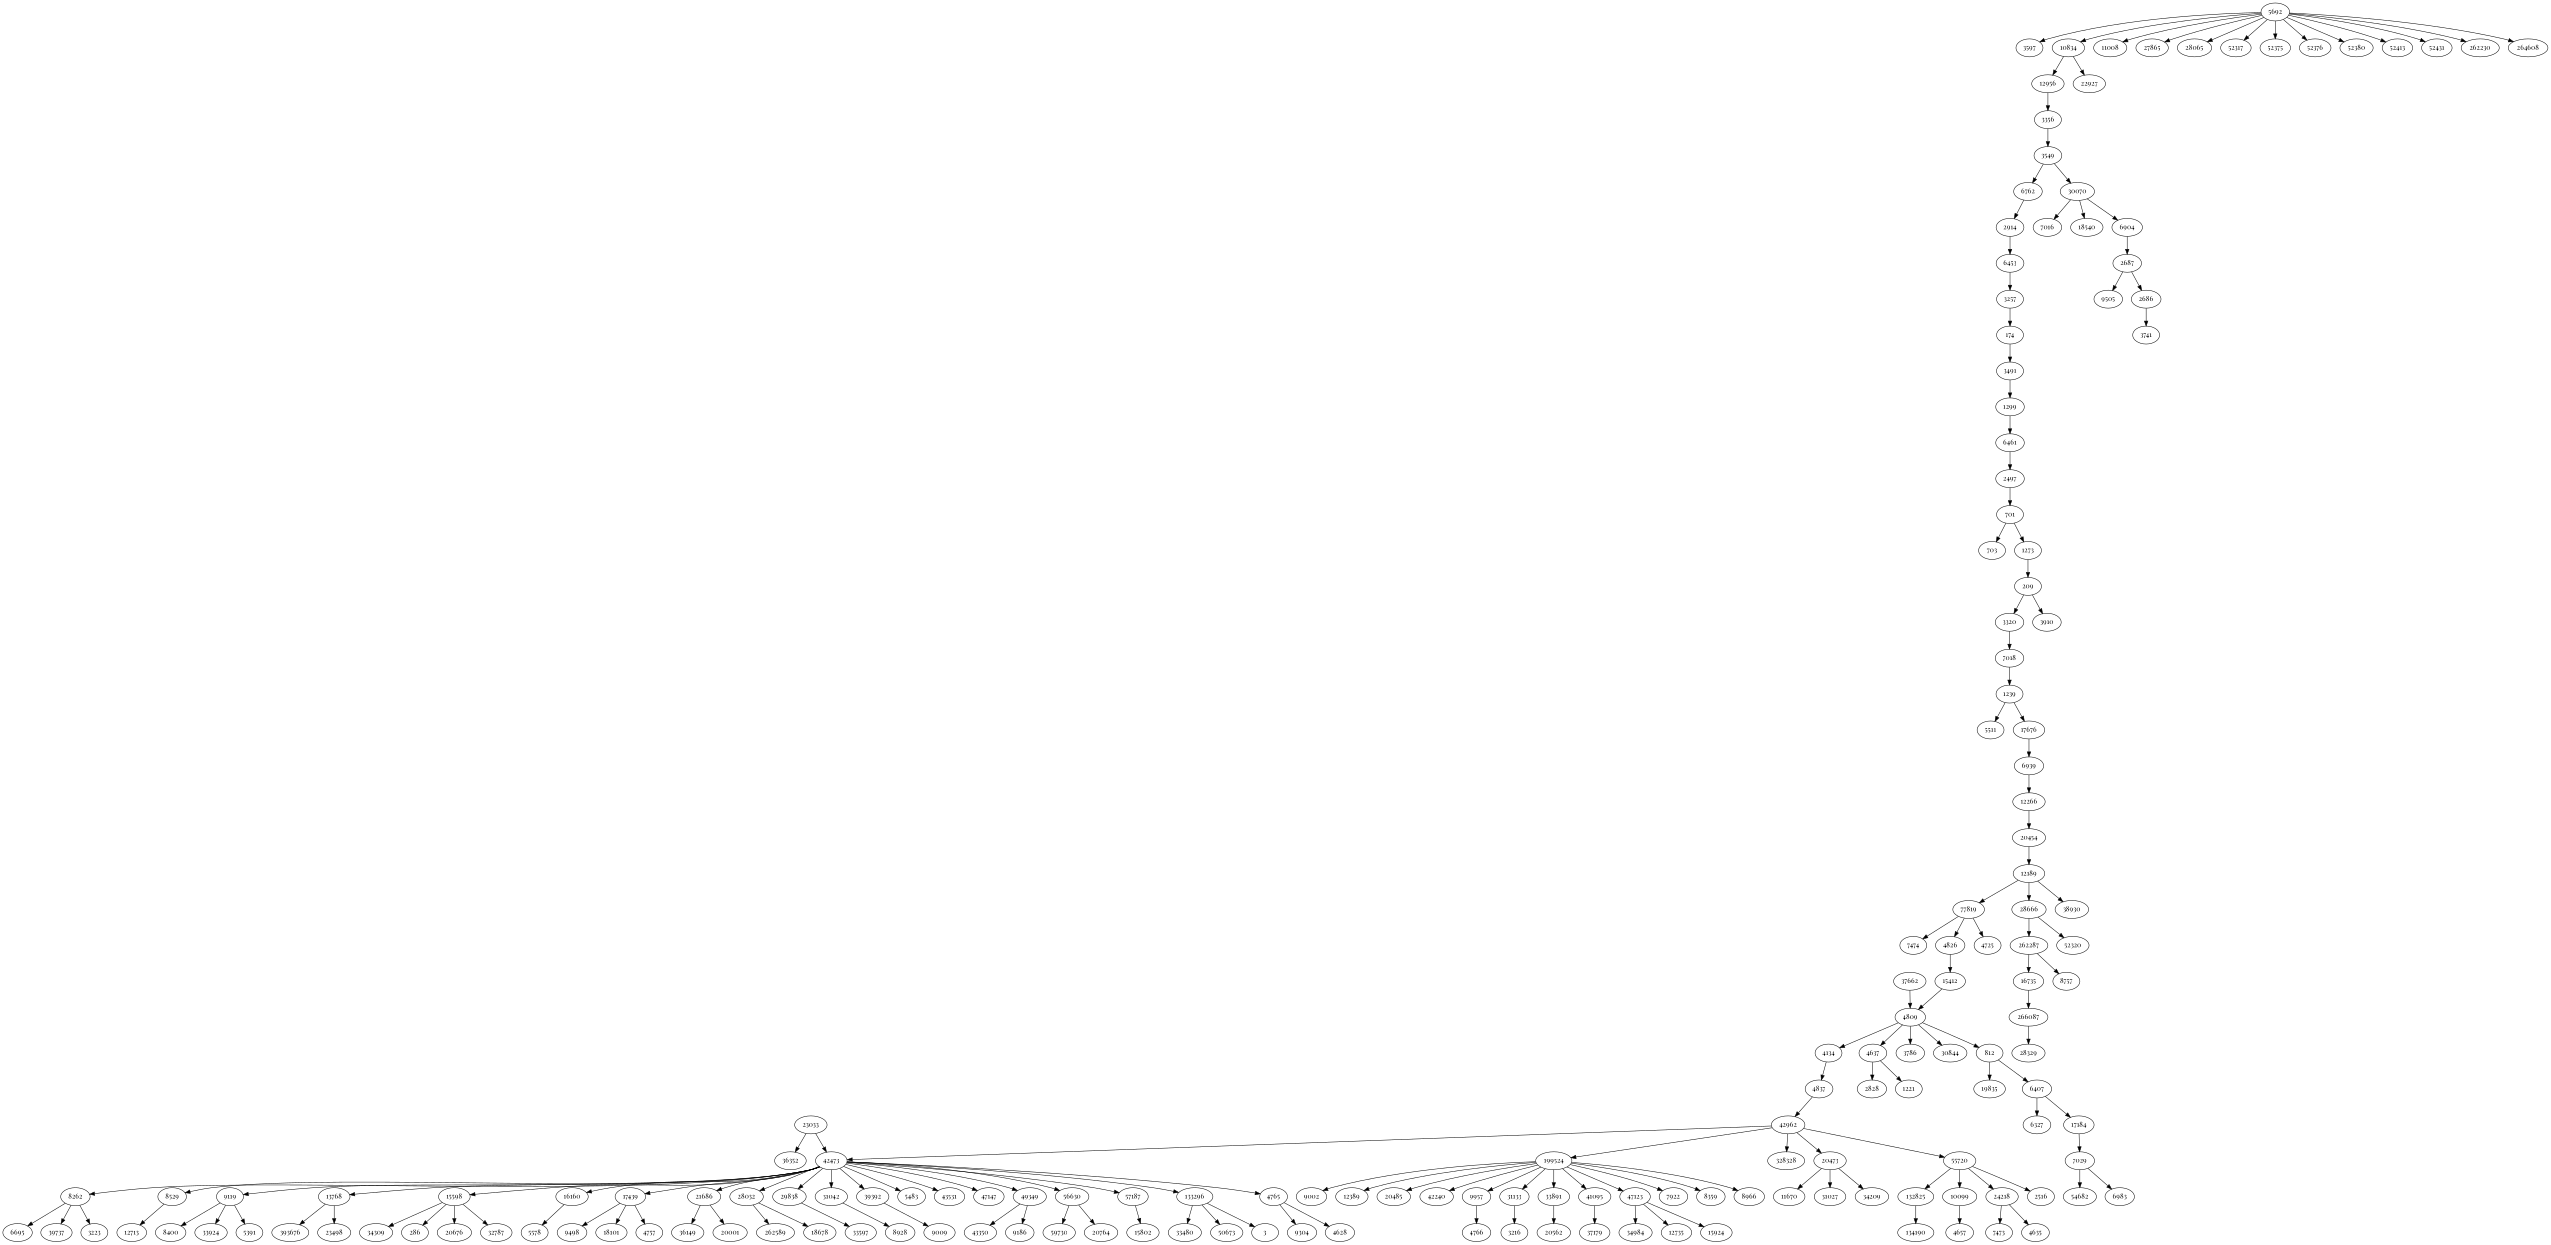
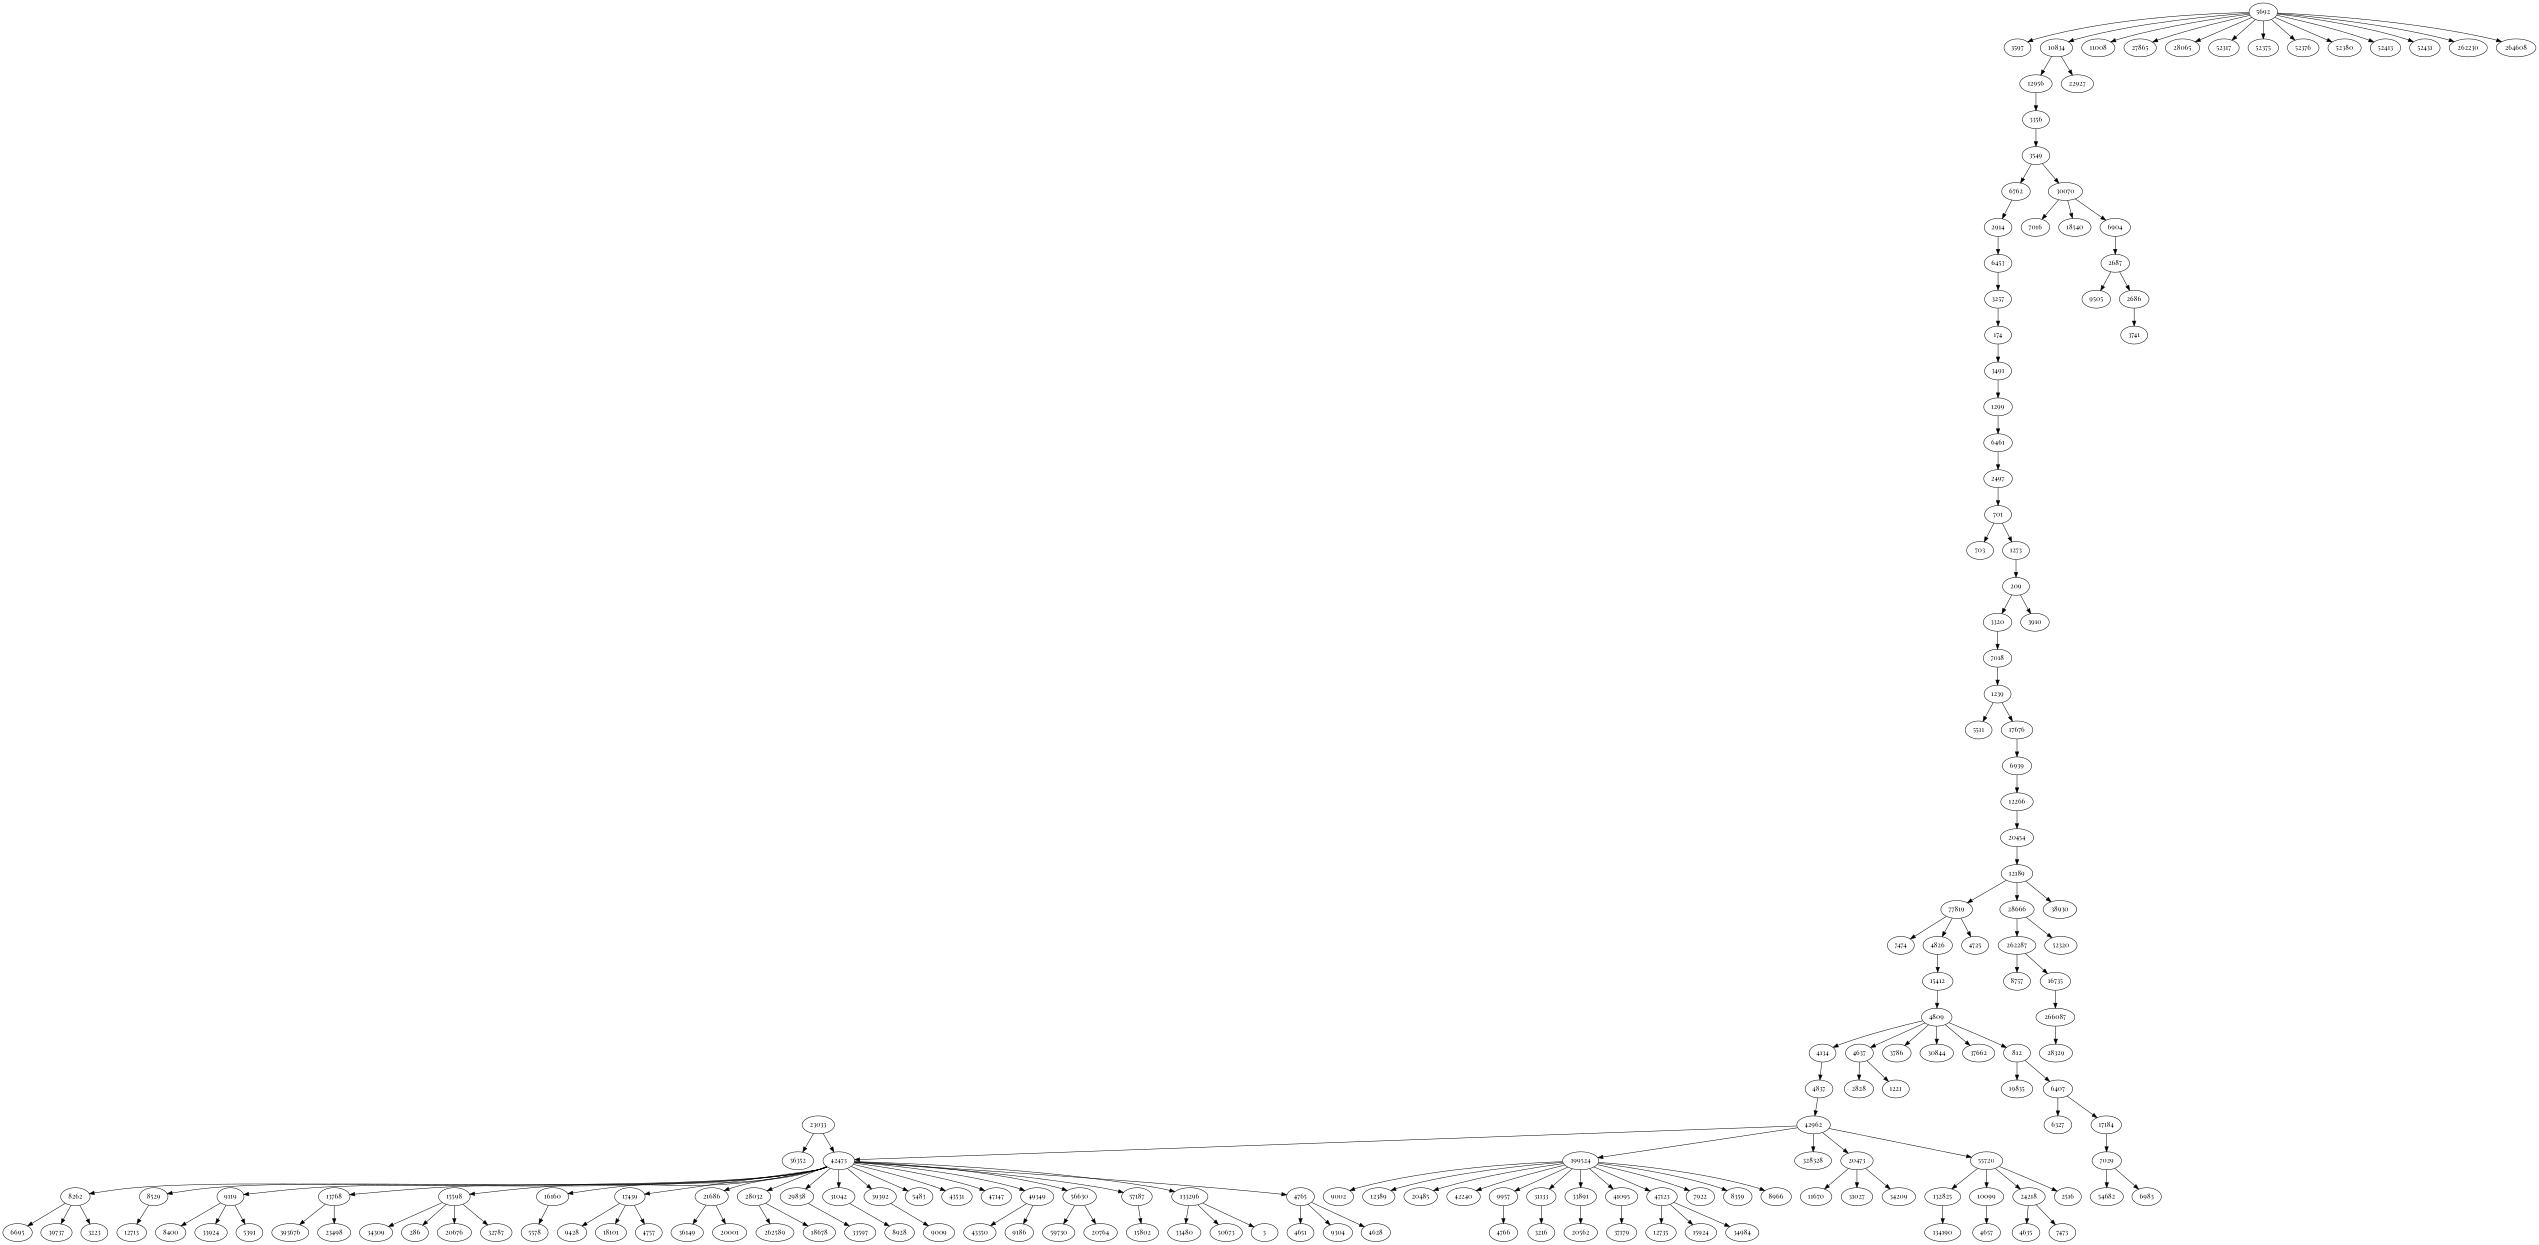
edge "37662" -> "4809": reversed
node "9498": label "9498" -> "9428"
node "4651": added
